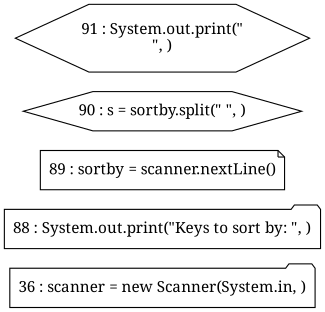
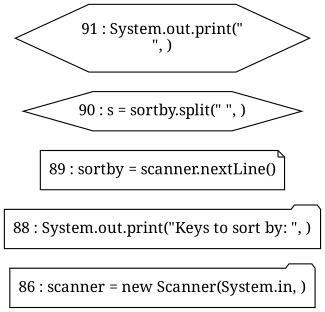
node "36 : scanner = new Scanner(System.in, )": label "36 : scanner = new Scanner(System.in, )" -> "86 : scanner = new Scanner(System.in, )"
